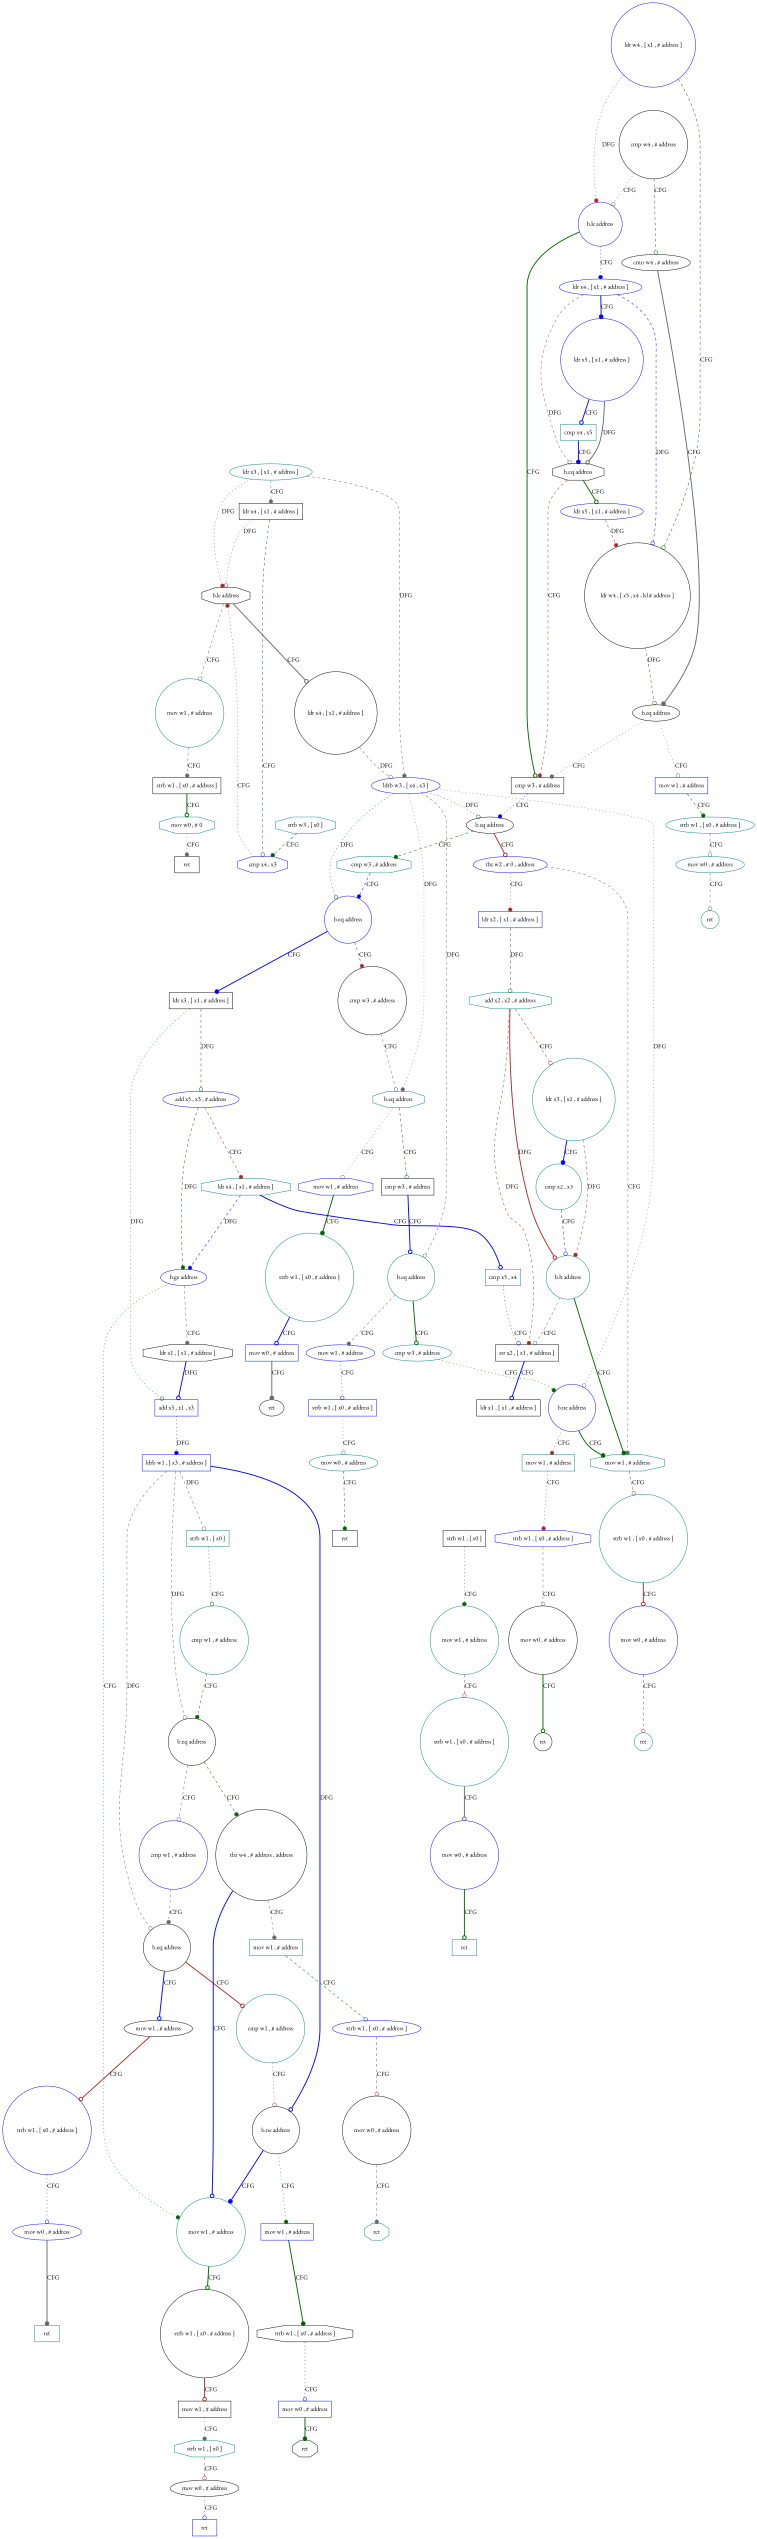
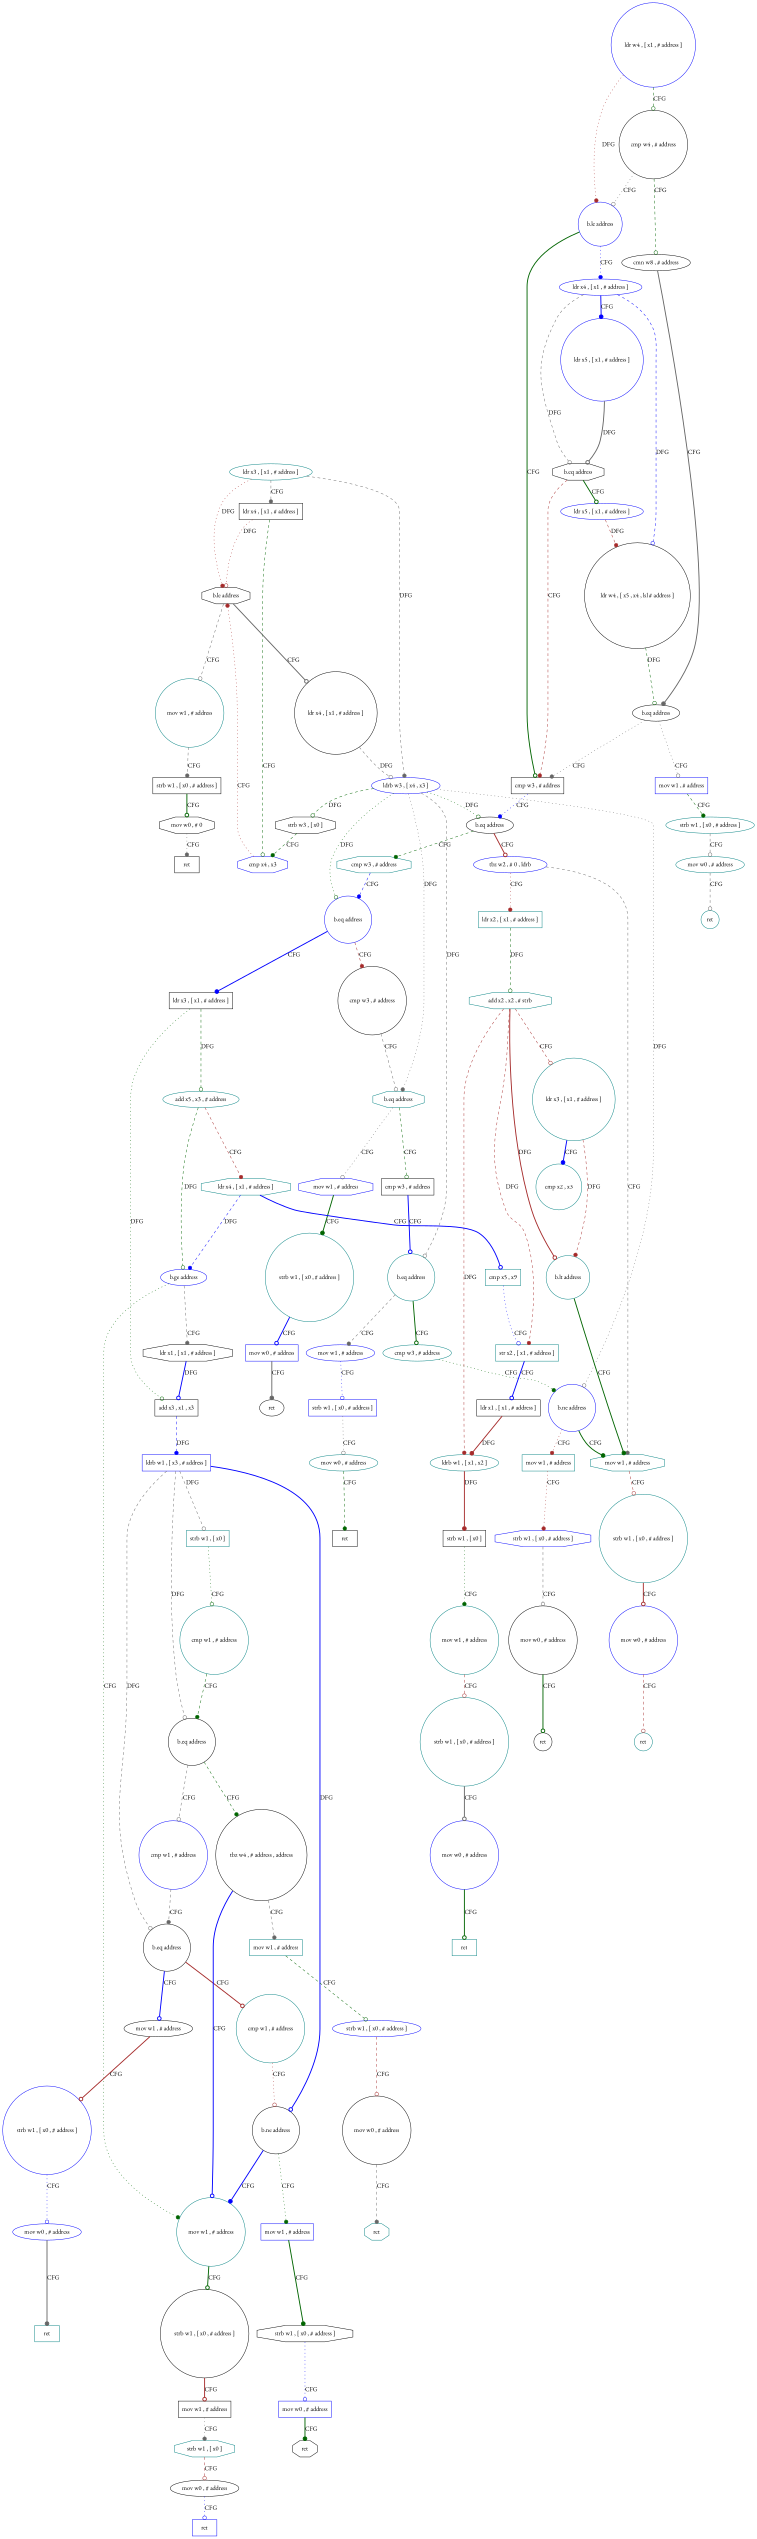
node "cmn w4 , # address": label "cmn w4 , # address" -> "cmn w8 , # address"
edge "ldr w4 , [ x1 , # address ]" -> "ldr w4 , [ x5 , x4 , lsl # address ]": now "ldr w4 , [ x1 , # address ]" -> "cmp w4 , # address"
node "cmp x4 , x5": removed
edge "ldrb w3 , [ x4 , x3 ]" -> "strb w3 , [ x0 ]": added, label "DFG"
node "mov w0 , # 0": color teal -> black
node "strb w3 , [ x0 ]": color teal -> black
node "tbz w2 , # 0 , address": label "tbz w2 , # 0 , address" -> "tbz w2 , # 0 , ldrb"
node "ldr x2 , [ x1 , # address ]": color blue -> teal
node "add x2 , x2 , # address": label "add x2 , x2 , # address" -> "add x2 , x2 , # strb"
node "add x5 , x3 , # address": color blue -> teal
edge "add x5 , x3 , # address" -> "b.ge address": arrowhead dot -> odot
edge "cmp x2 , x3" -> "b.lt address": removed, label "CFG"
node "cmp x5 , x4": label "cmp x5 , x4" -> "cmp x5 , x9"
edge "b.lt address" -> "str x2 , [ x1 , # address ]": removed, label "CFG"
node "str x2 , [ x1 , # address ]": color black -> teal
node "add x3 , x1 , x3": color blue -> black
edge "add x3 , x1 , x3" -> "ldrb w1 , [ x3 , # address ]": style dotted -> dashed
node "ldrb w1 , [ x1 , x2 ]": added
